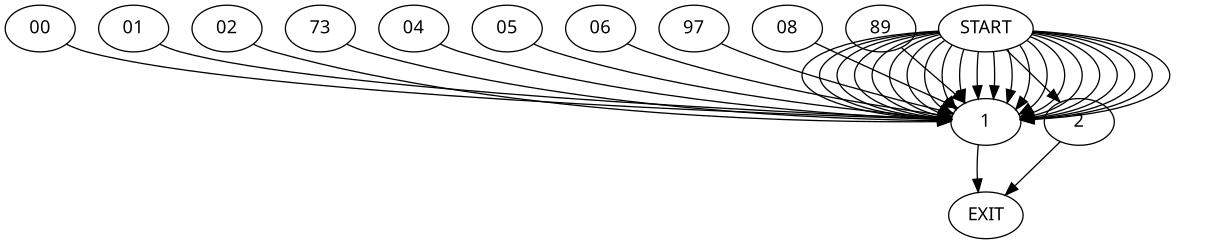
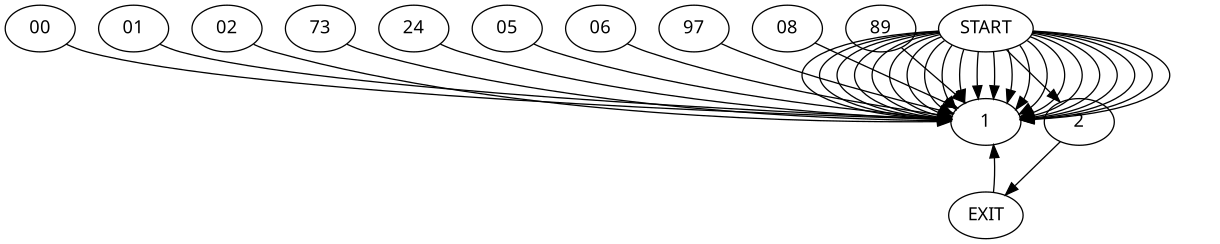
node "04": label "04" -> "24"
edge "1" -> "EXIT": reversed
